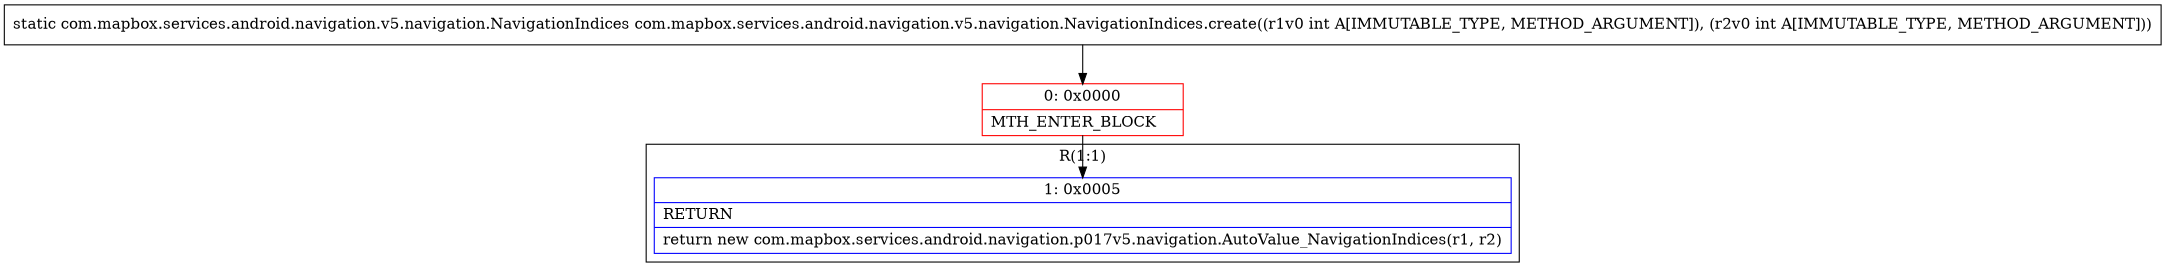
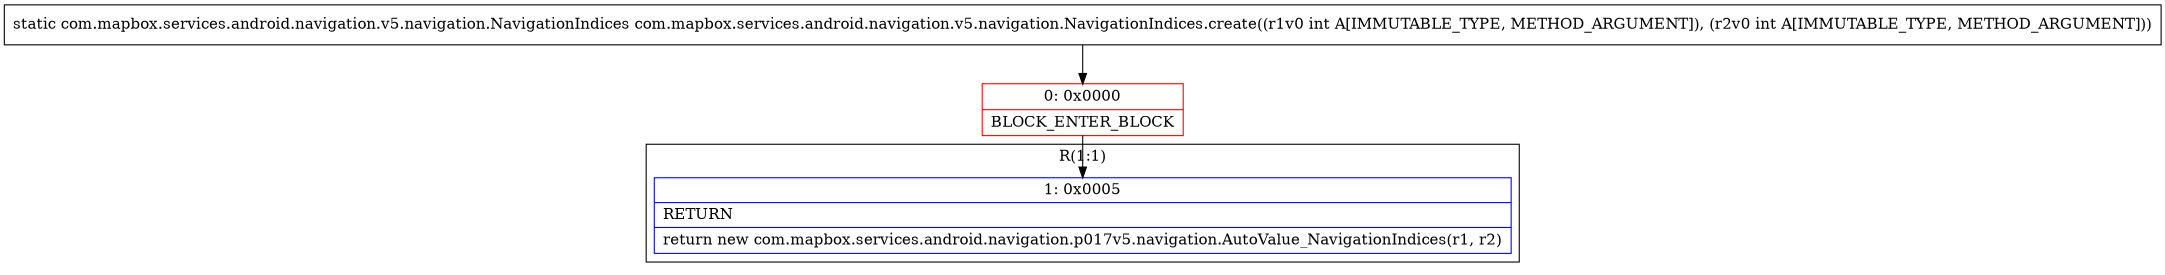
node "0: 0x0000": text "MTH_ENTER_BLOCK" -> "BLOCK_ENTER_BLOCK"
